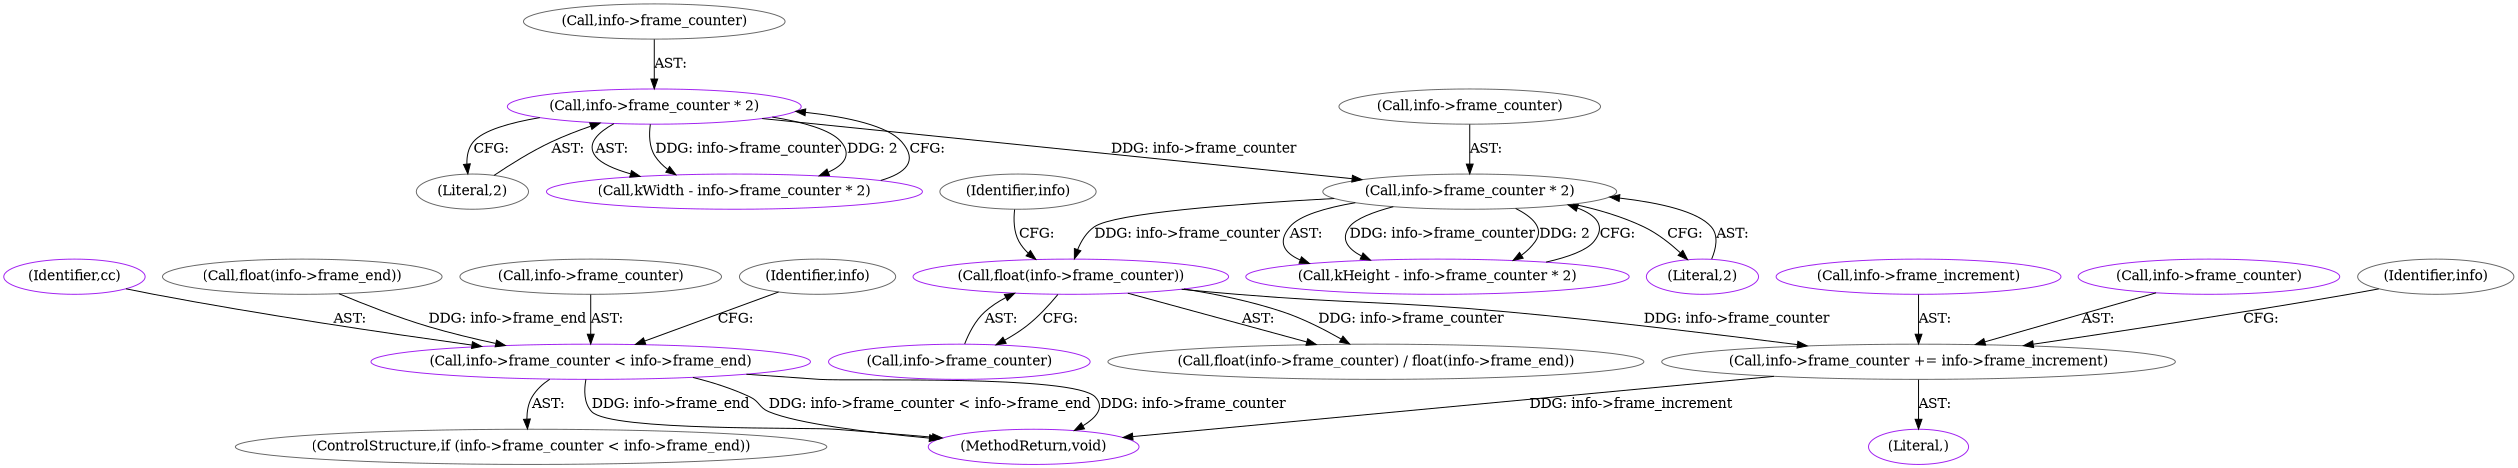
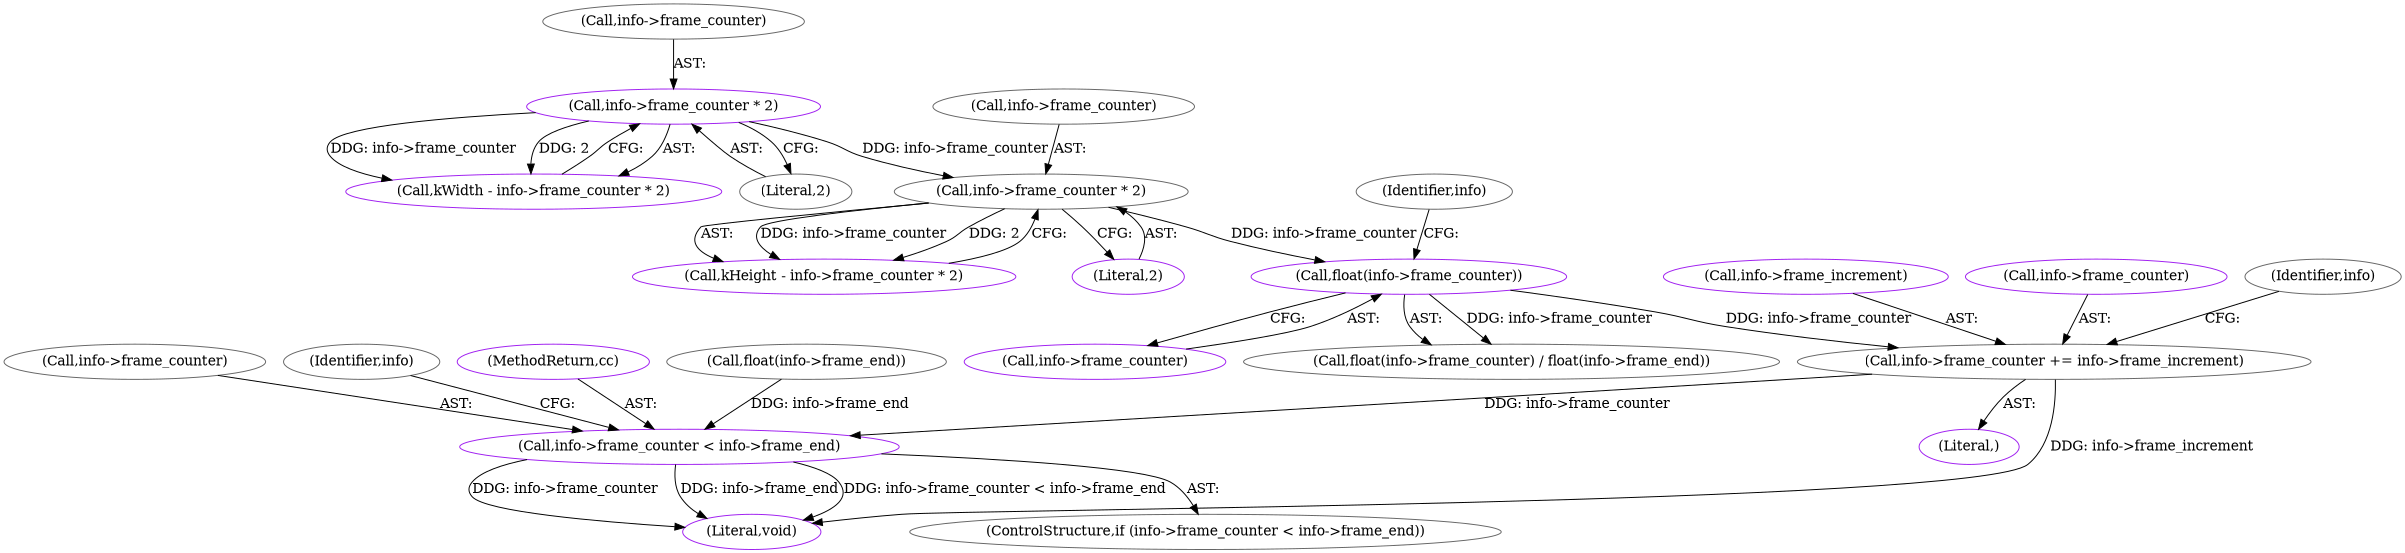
node "(Identifier,cc)": label "(Identifier,cc)" -> "(MethodReturn,cc)"
edge "(Call,info->frame_counter += info->frame_increment)" -> "(Call,info->frame_counter < info->frame_end)": added, label "DDG: info->frame_counter"
node "(MethodReturn,void)": label "(MethodReturn,void)" -> "(Literal,void)"
